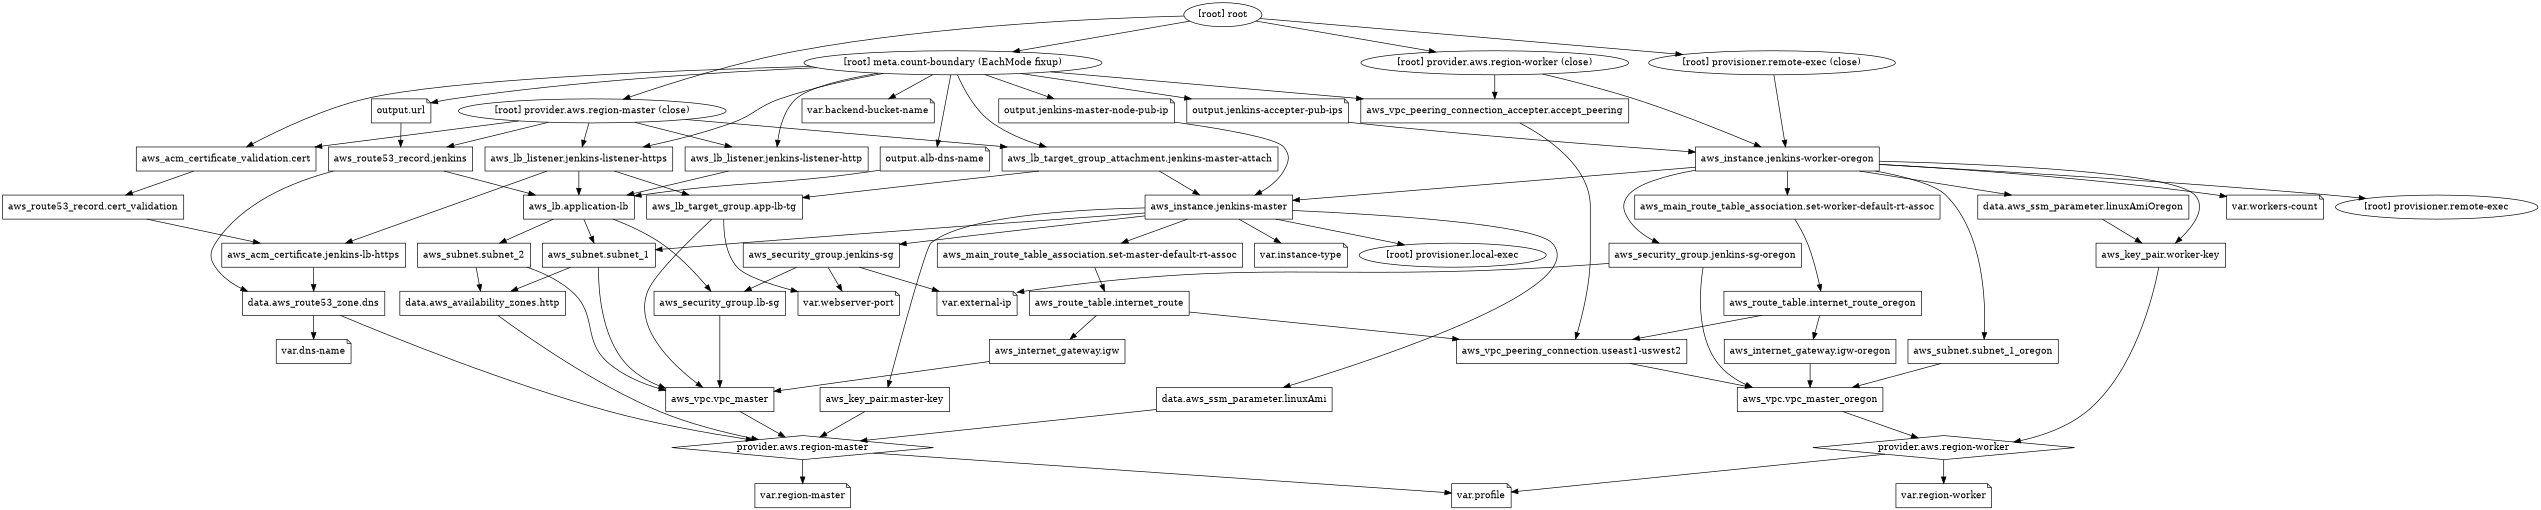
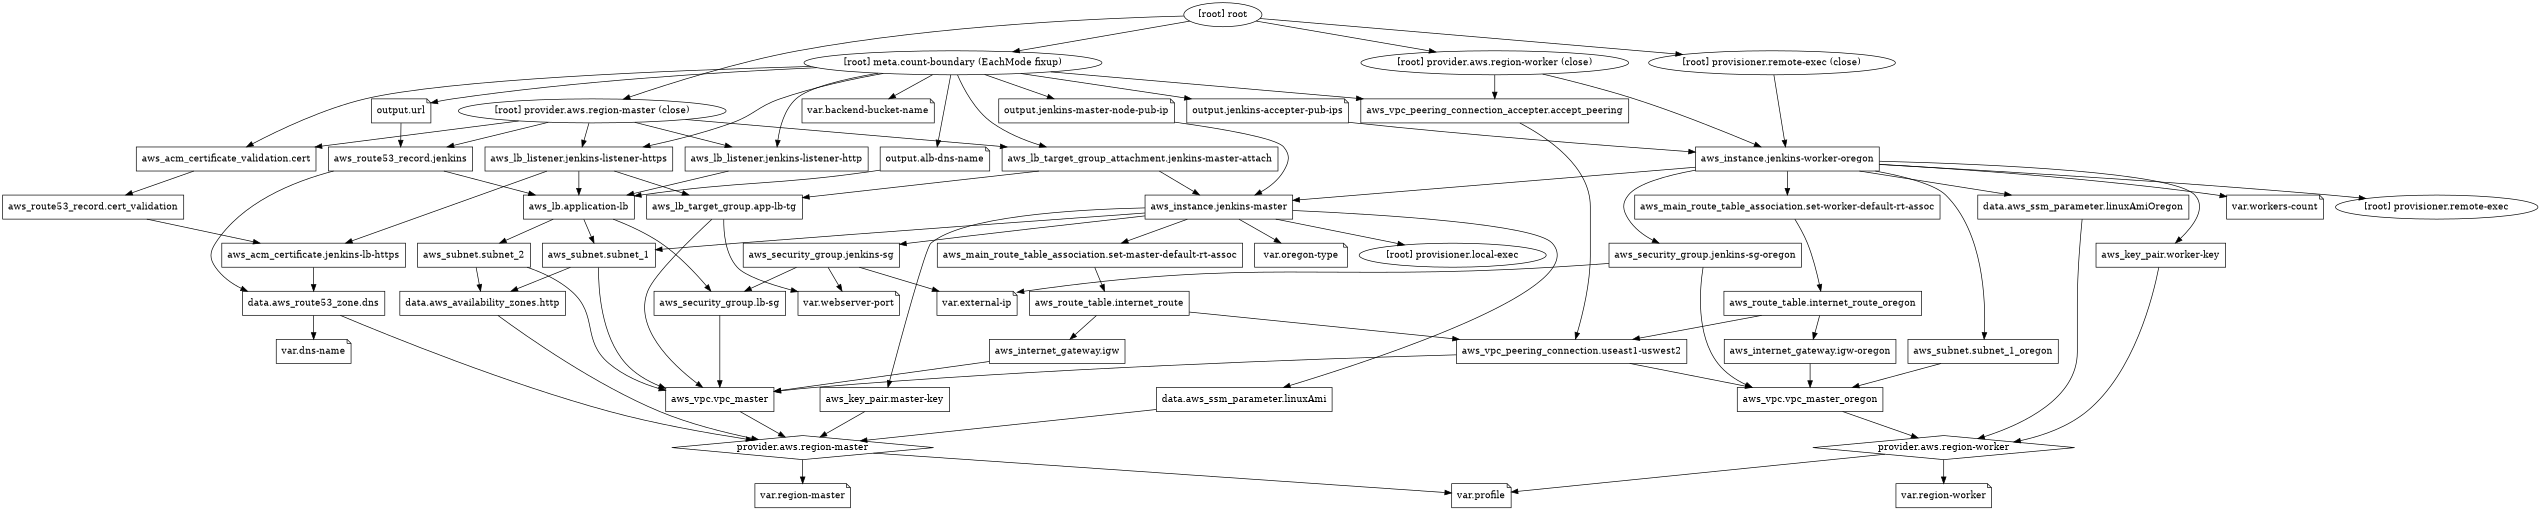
edge "data.aws_ssm_parameter.linuxAmiOregon" -> "aws_key_pair.worker-key": now "data.aws_ssm_parameter.linuxAmiOregon" -> "provider.aws.region-worker"
node "var.instance-type": label "var.instance-type" -> "var.oregon-type"
edge "aws_vpc_peering_connection.useast1-uswest2" -> "aws_vpc.vpc_master": added
